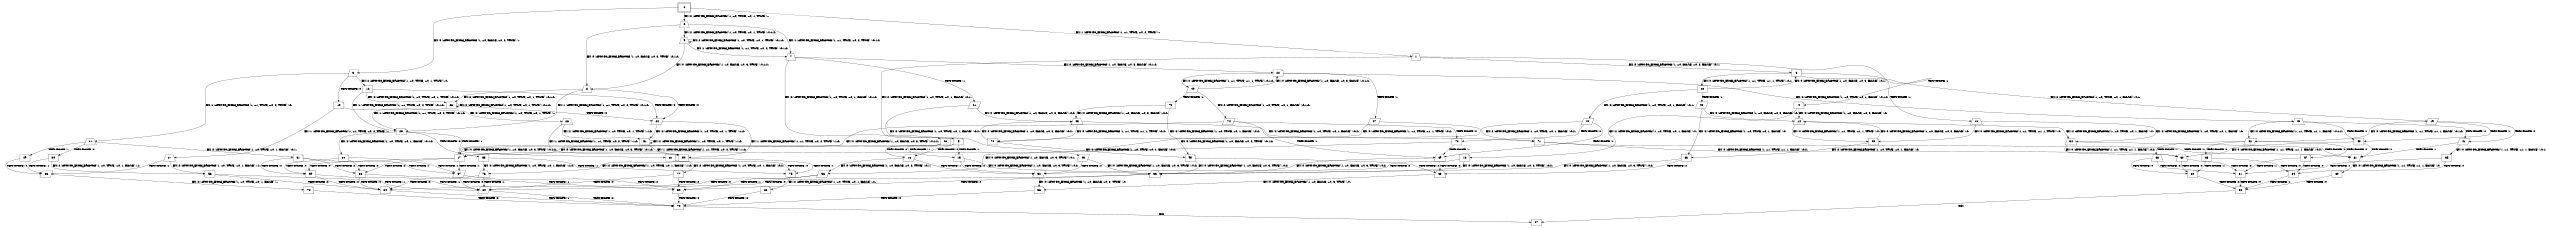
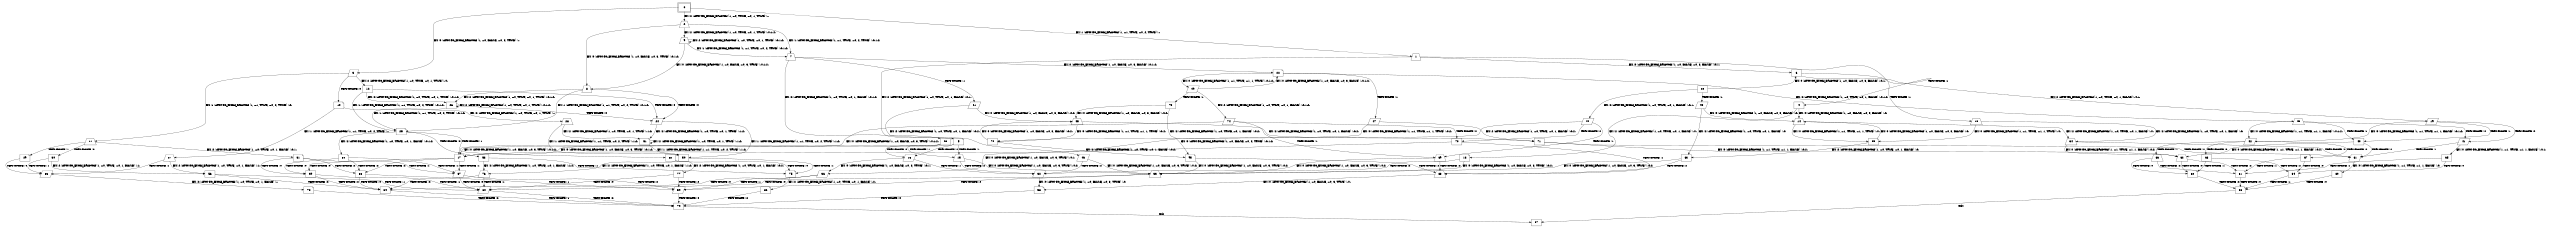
edge "6" -> "20": removed, label "EX !0 !ATOMIC_EXCH_BRANCH (1, +1, TRUE, +1, 1, TRUE) !:0:1:"
edge "70" -> "69": now "70" -> "83"
